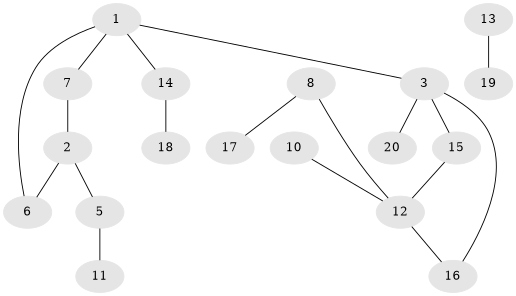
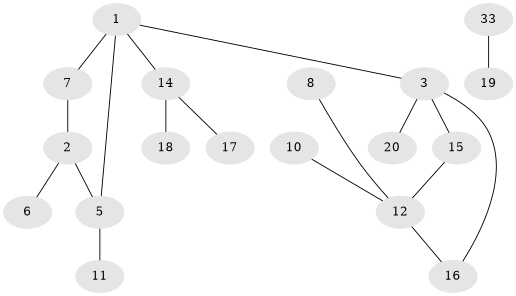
node "13": label "13" -> "33"
edge "1" -- "6": now "1" -- "5"
edge "8" -- "17": now "14" -- "17"
